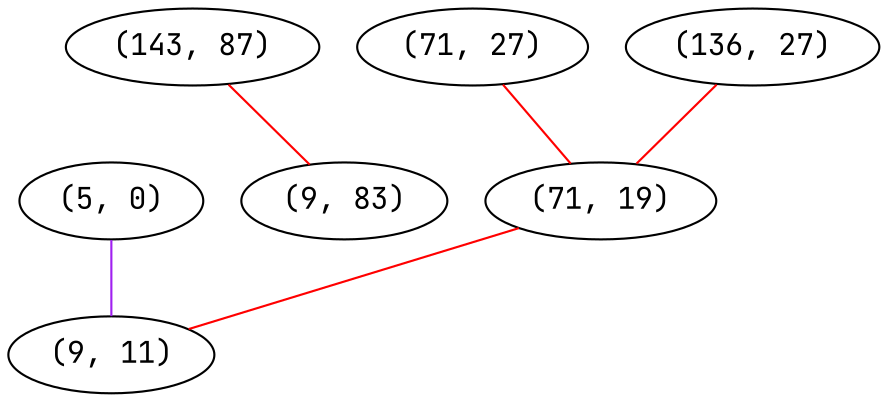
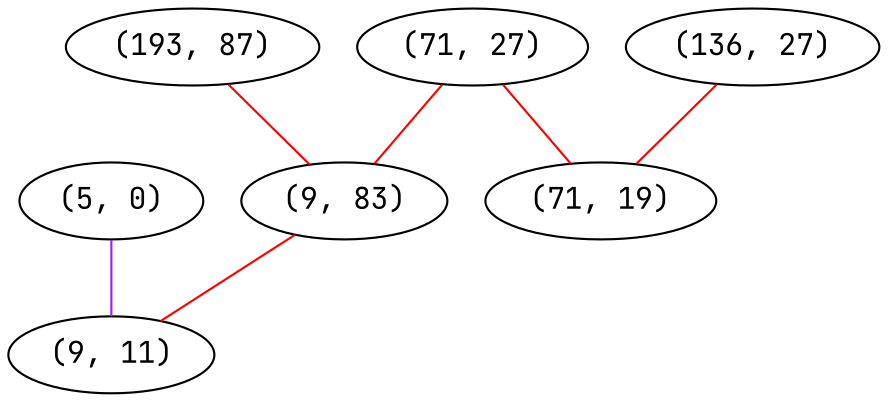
node "(143, 87)": label "(143, 87)" -> "(193, 87)"
edge "(71, 27)" -- "(9, 83)": added
edge "(71, 19)" -- "(9, 11)": now "(9, 83)" -- "(9, 11)"
